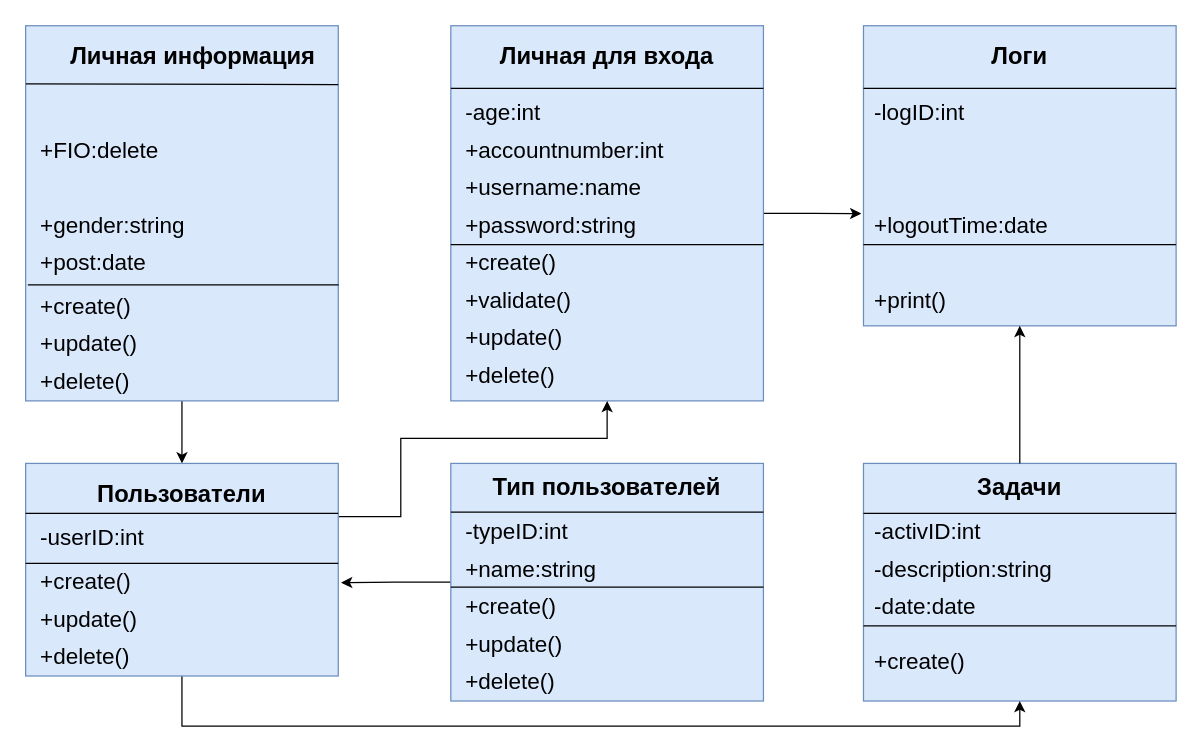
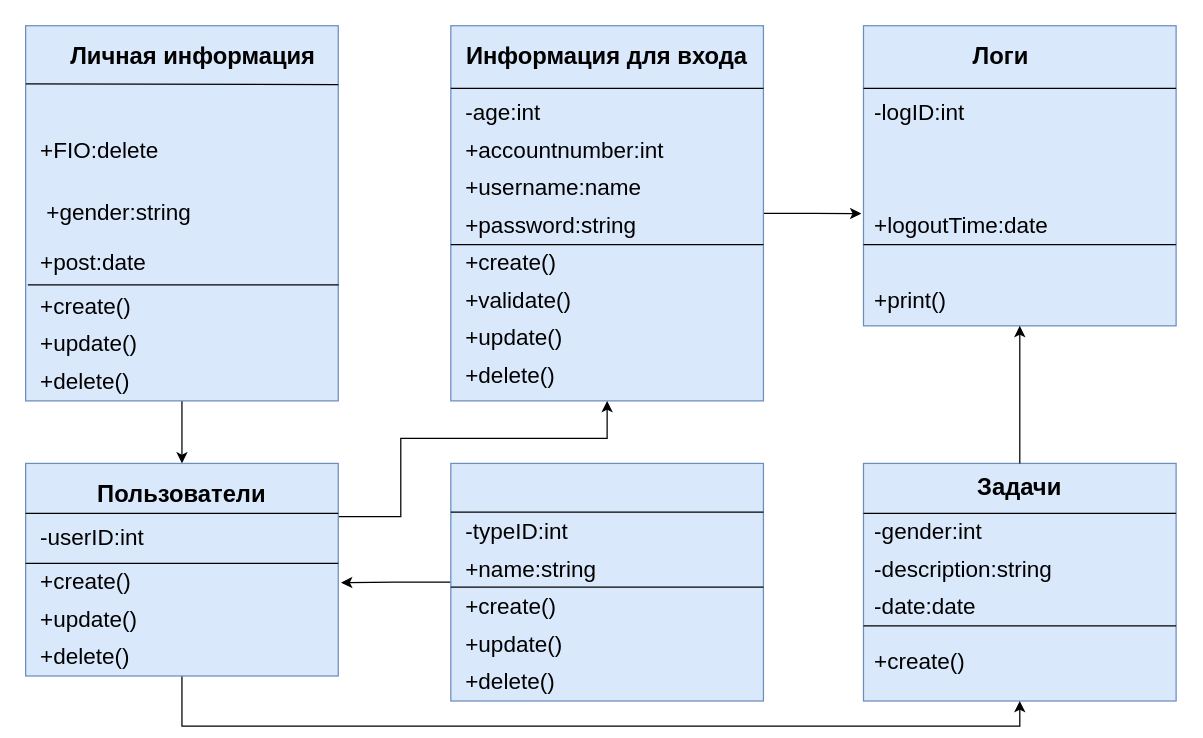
node "Личная для входа": label "Личная для входа" -> "Информация для входа"
node "Логи": moved (1019, 57) -> (1001, 57)
node "+gender:string": moved (107, 226) -> (113, 213)
node "Тип пользователей": removed
node "-activID:int": label "-activID:int" -> "-gender:int"
